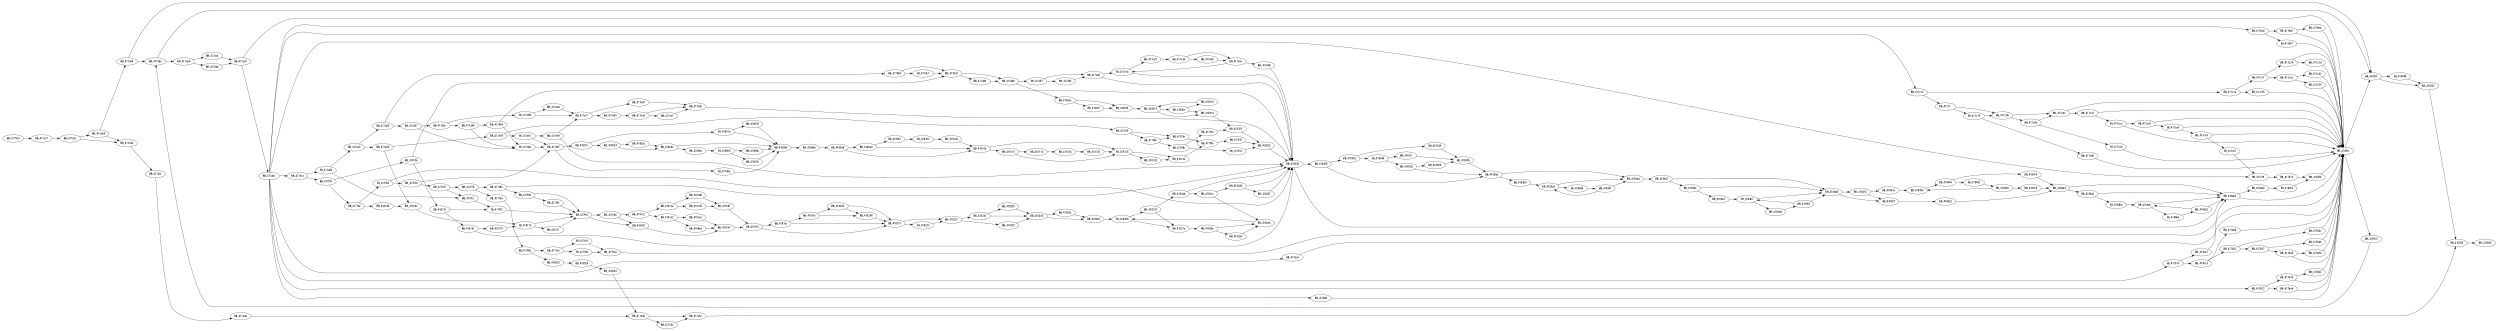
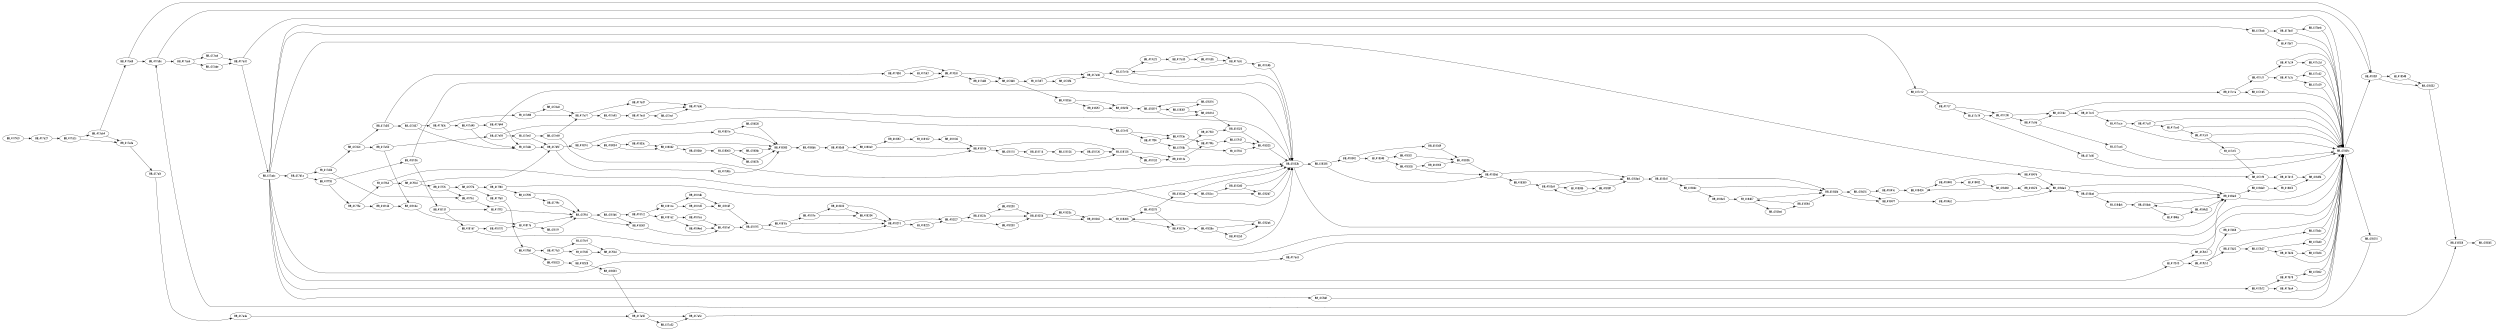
edge "BB_4182cc" -> "BB_4182a6": now "BB_4182cc" -> "BB_4182d7"
